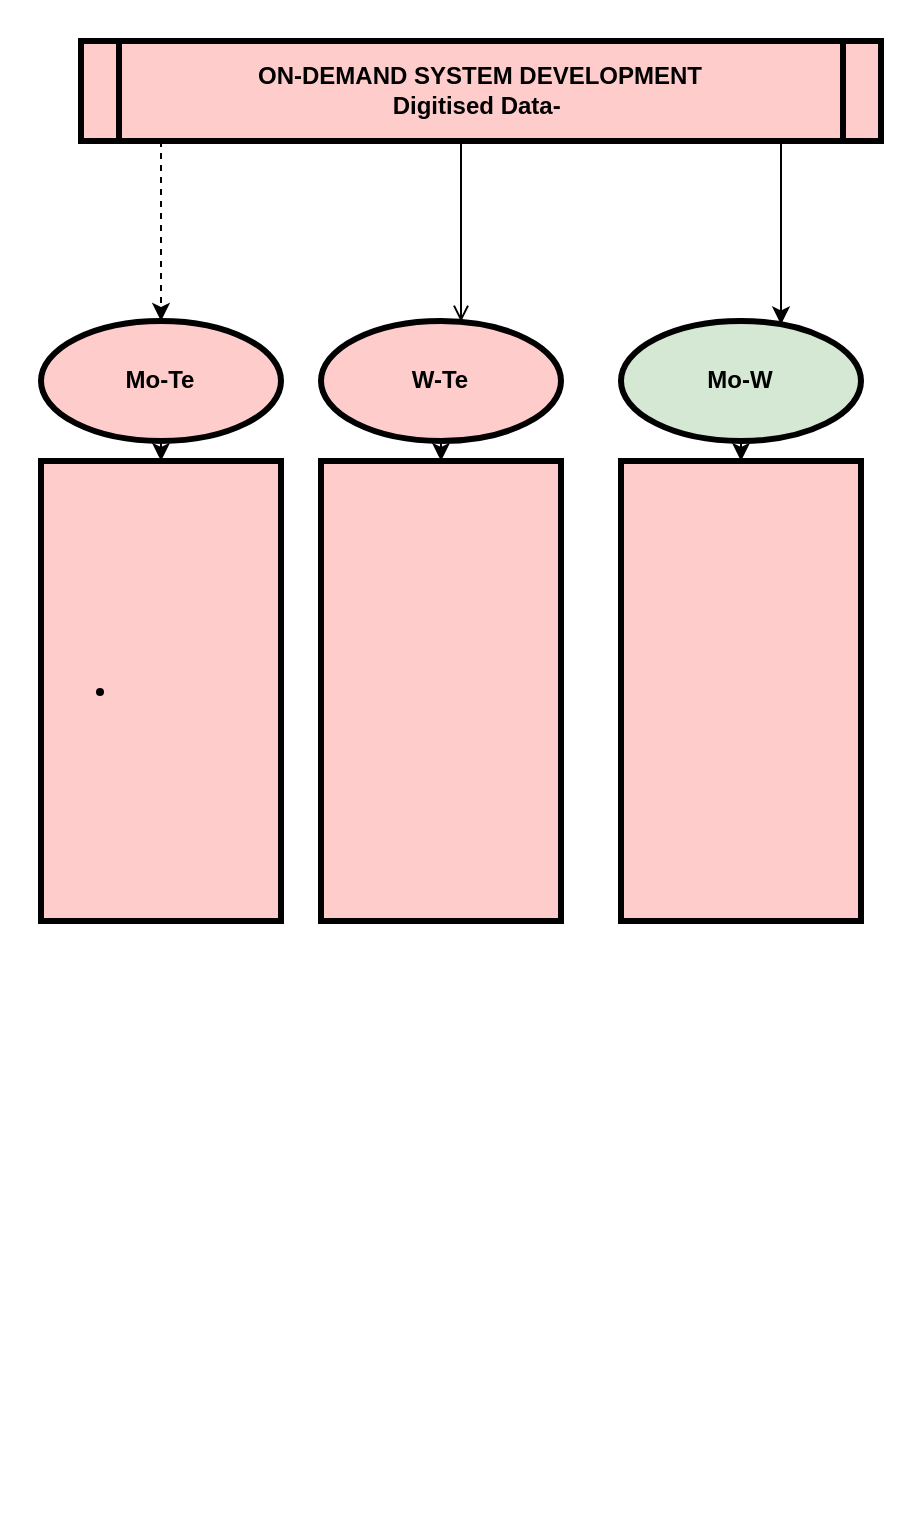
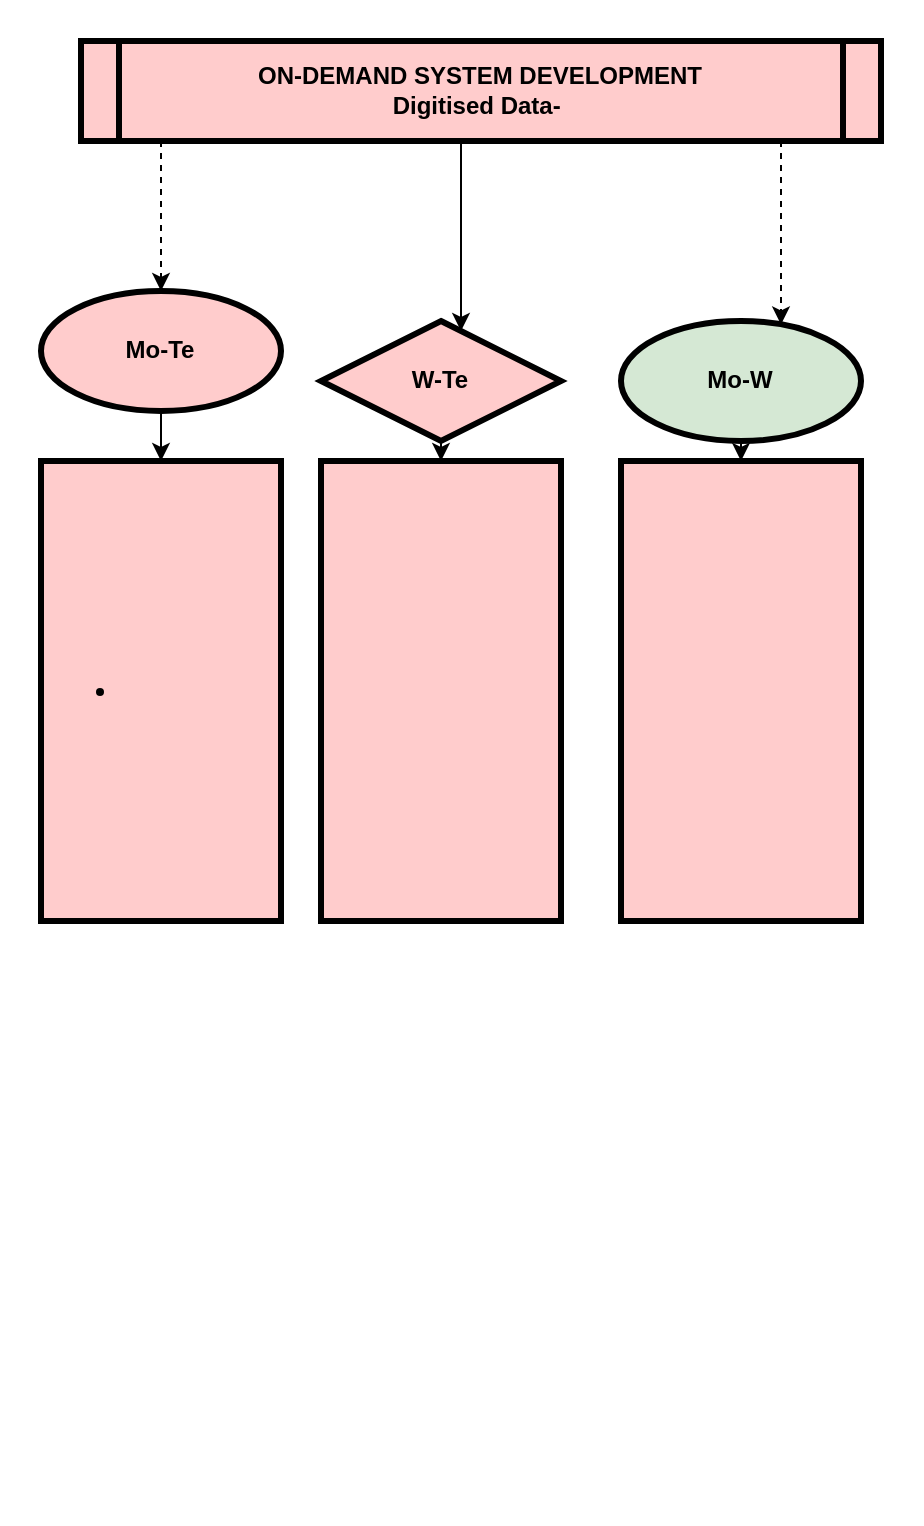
edge "ON-DEMAND SYSTEM DEVELOPMENT Digitised Data-" -> "Mo-W": style solid -> dashed
edge "ON-DEMAND SYSTEM DEVELOPMENT Digitised Data-" -> "W-Te": arrowhead open -> classic
node "Mo-Te": moved (161, 381) -> (161, 351)
node "W-Te": shape ellipse -> diamond
